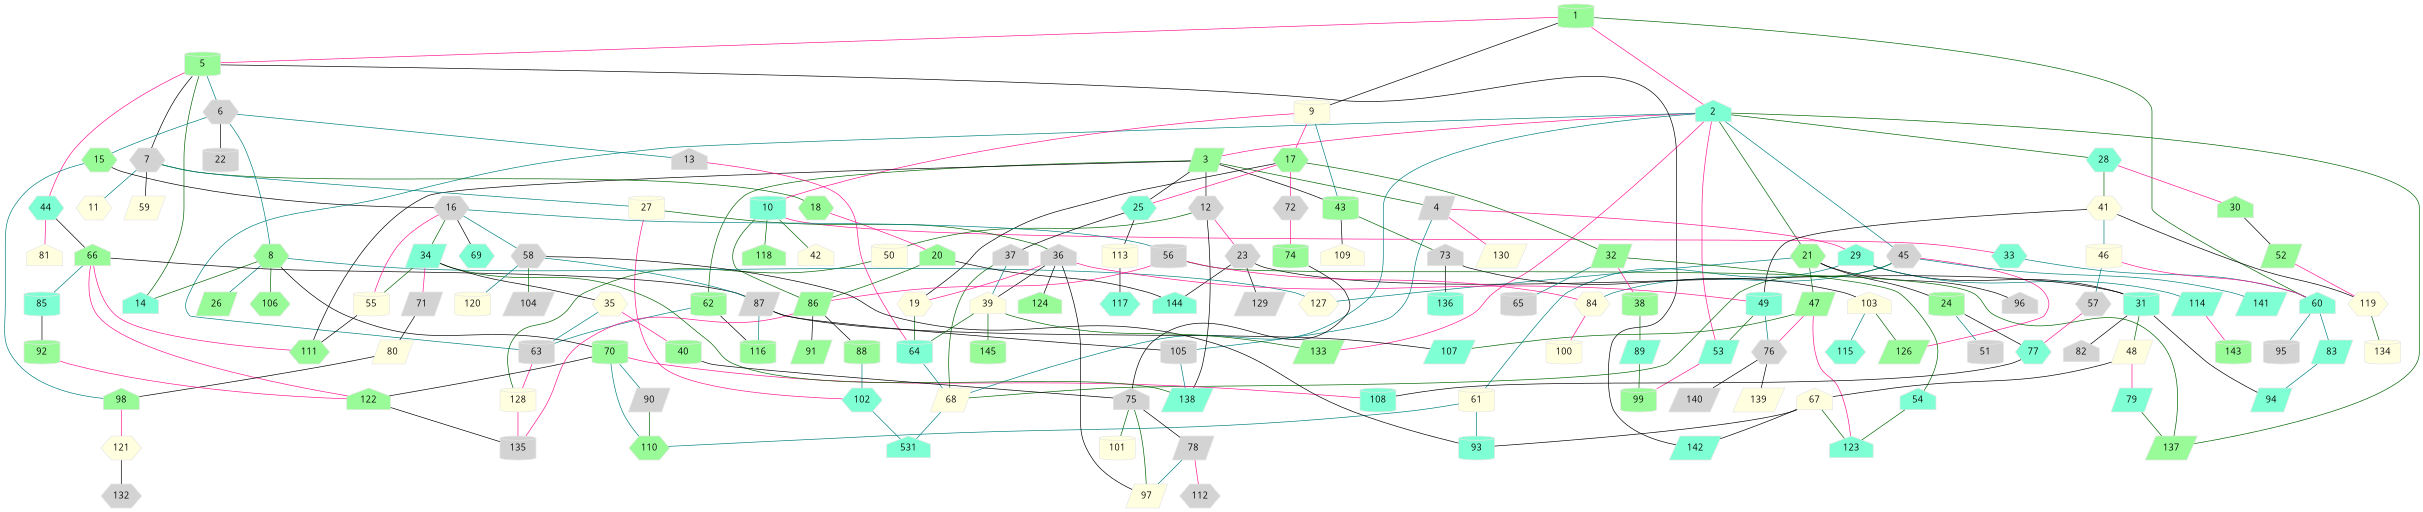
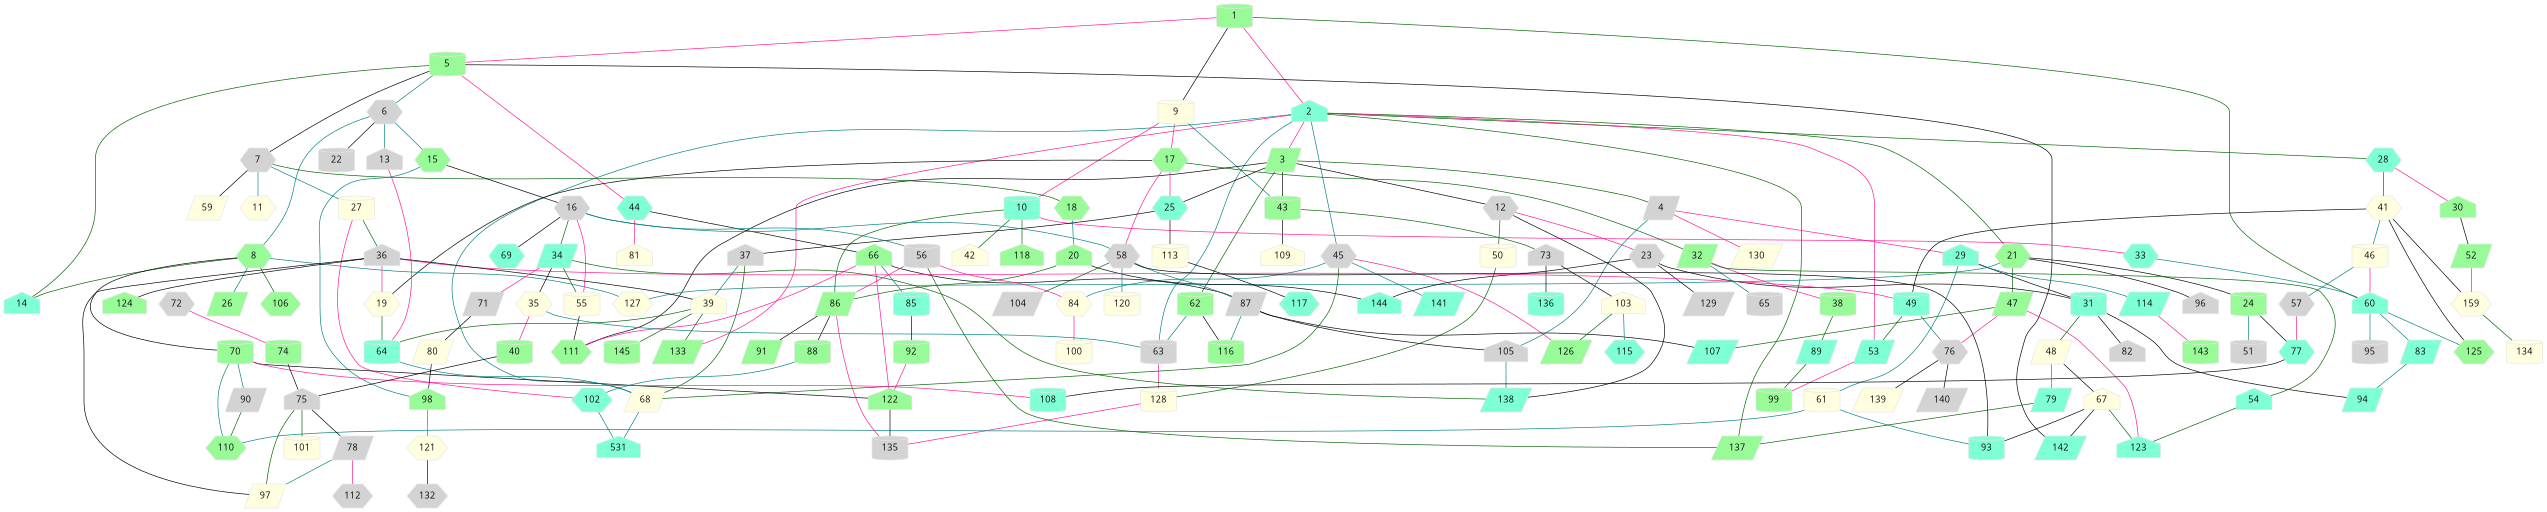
edge "17" -- "72": now "17" -- "58"
edge "18" -- "20": color deeppink -> teal
node "119": label "119" -> "159"
node "105": shape cylinder -> house
node "125": added
